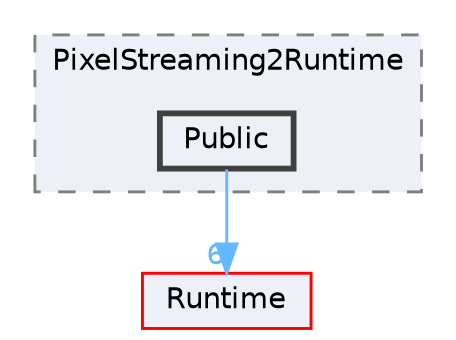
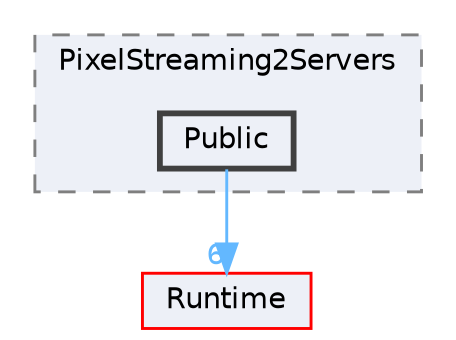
cluster "PixelStreaming2Runtime": label "PixelStreaming2Runtime" -> "PixelStreaming2Servers"
